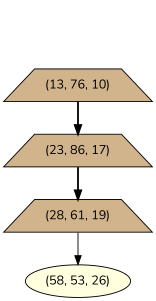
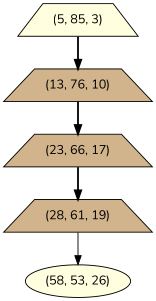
node "(5, 85, 3)": added
node "(23, 86, 17)": label "(23, 86, 17)" -> "(23, 66, 17)"
